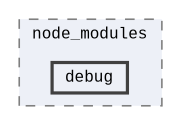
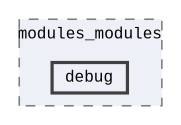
cluster "node_modules": label "node_modules" -> "modules_modules"
